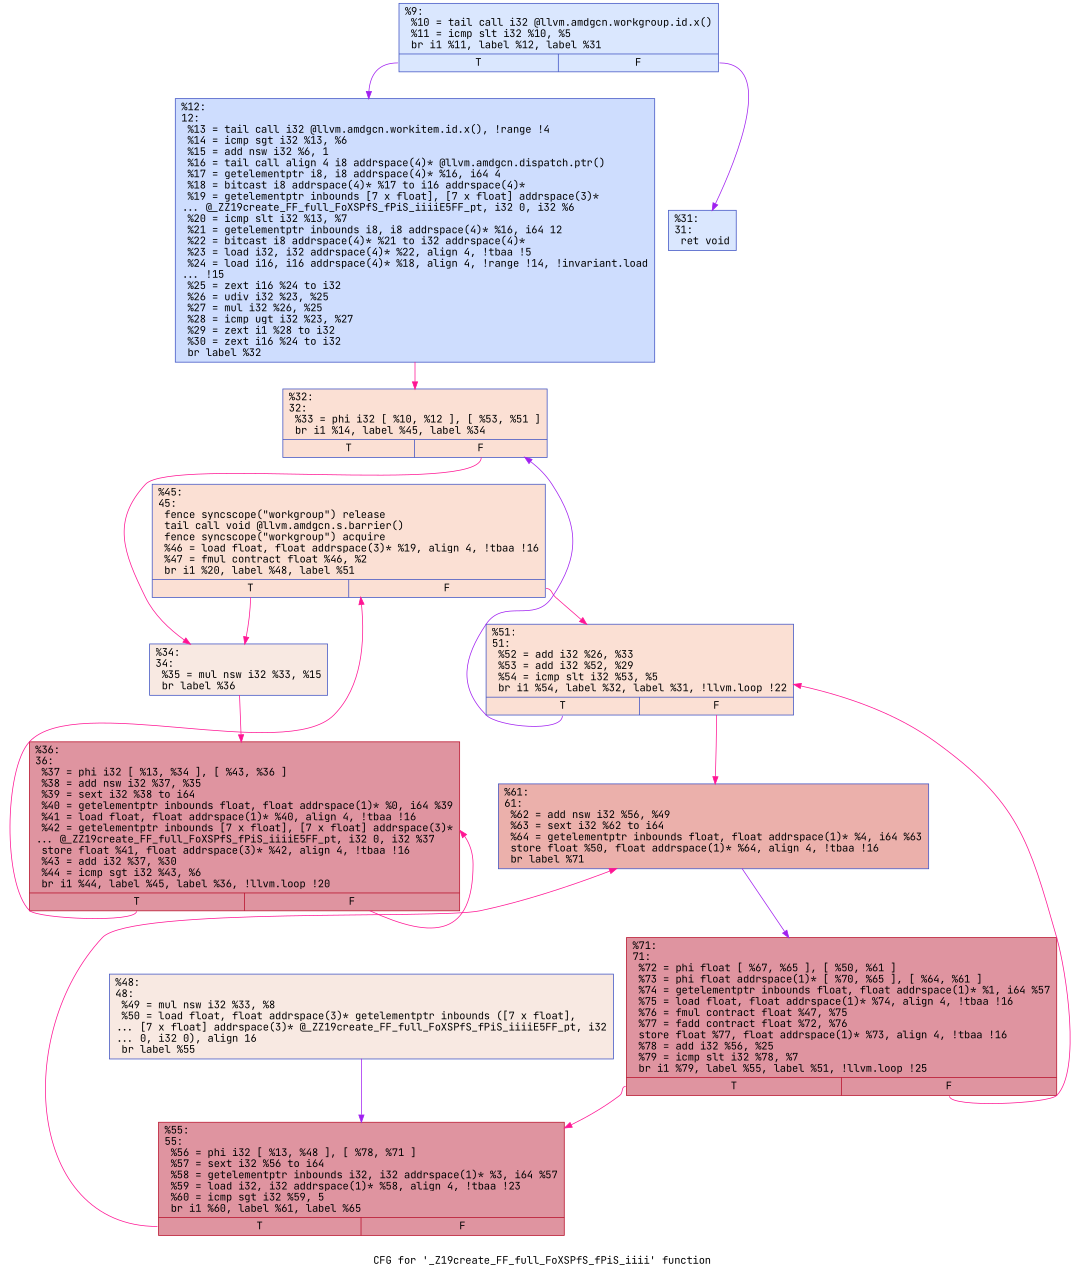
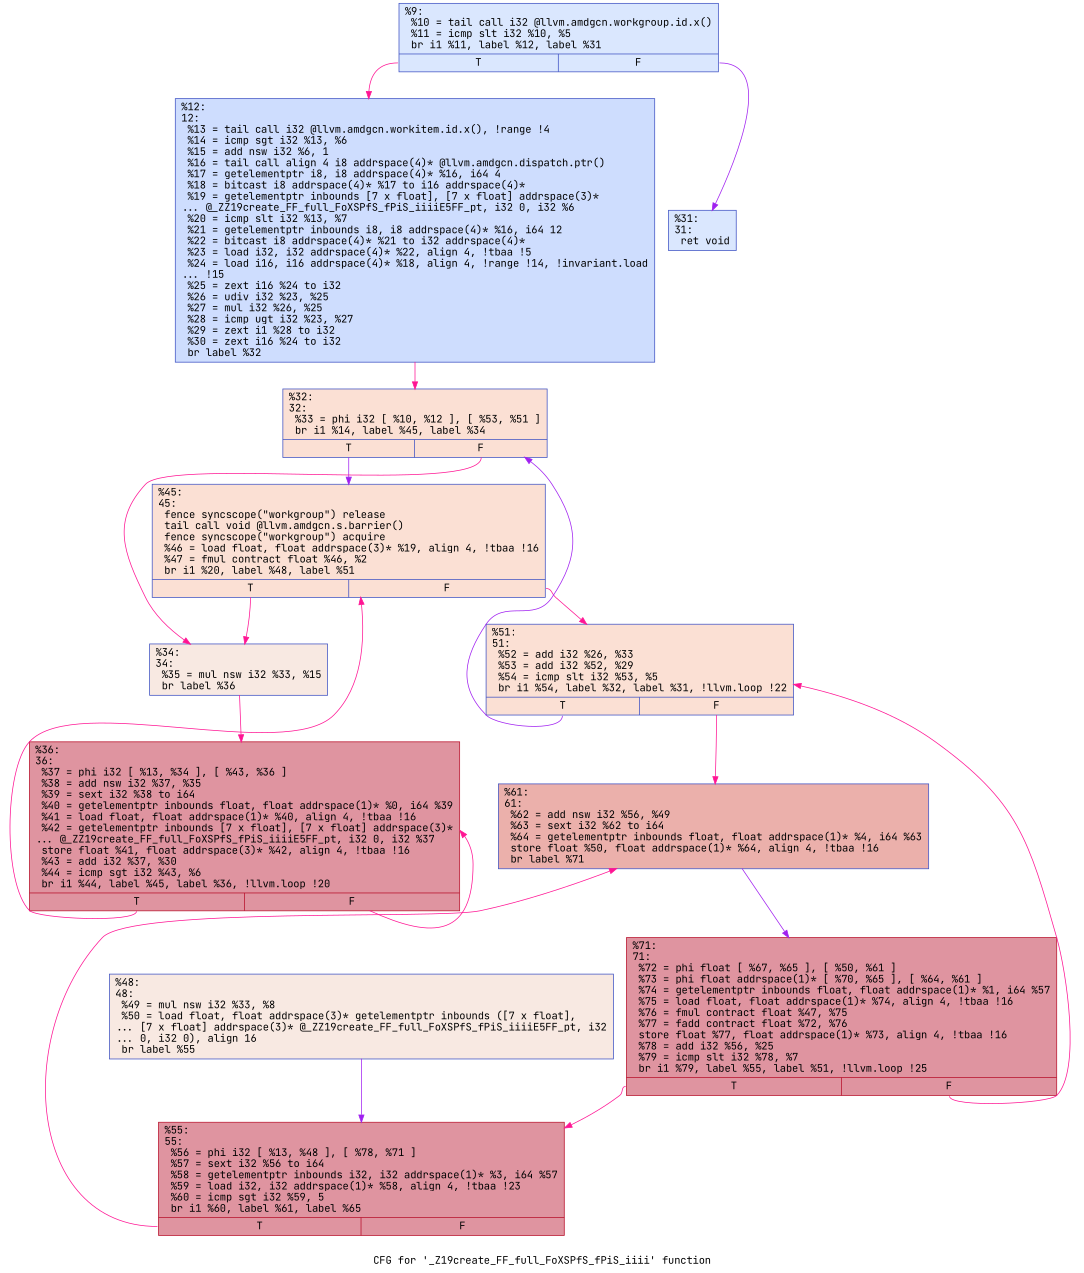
edge "%9:" -> "%12:": color purple -> deeppink
edge "%32:" -> "%45:": added
